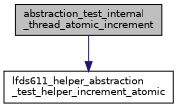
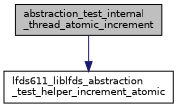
node "lfds611_helper_abstraction _test_helper_increment_atomic": label "lfds611_helper_abstraction _test_helper_increment_atomic" -> "lfds611_liblfds_abstraction _test_helper_increment_atomic"
